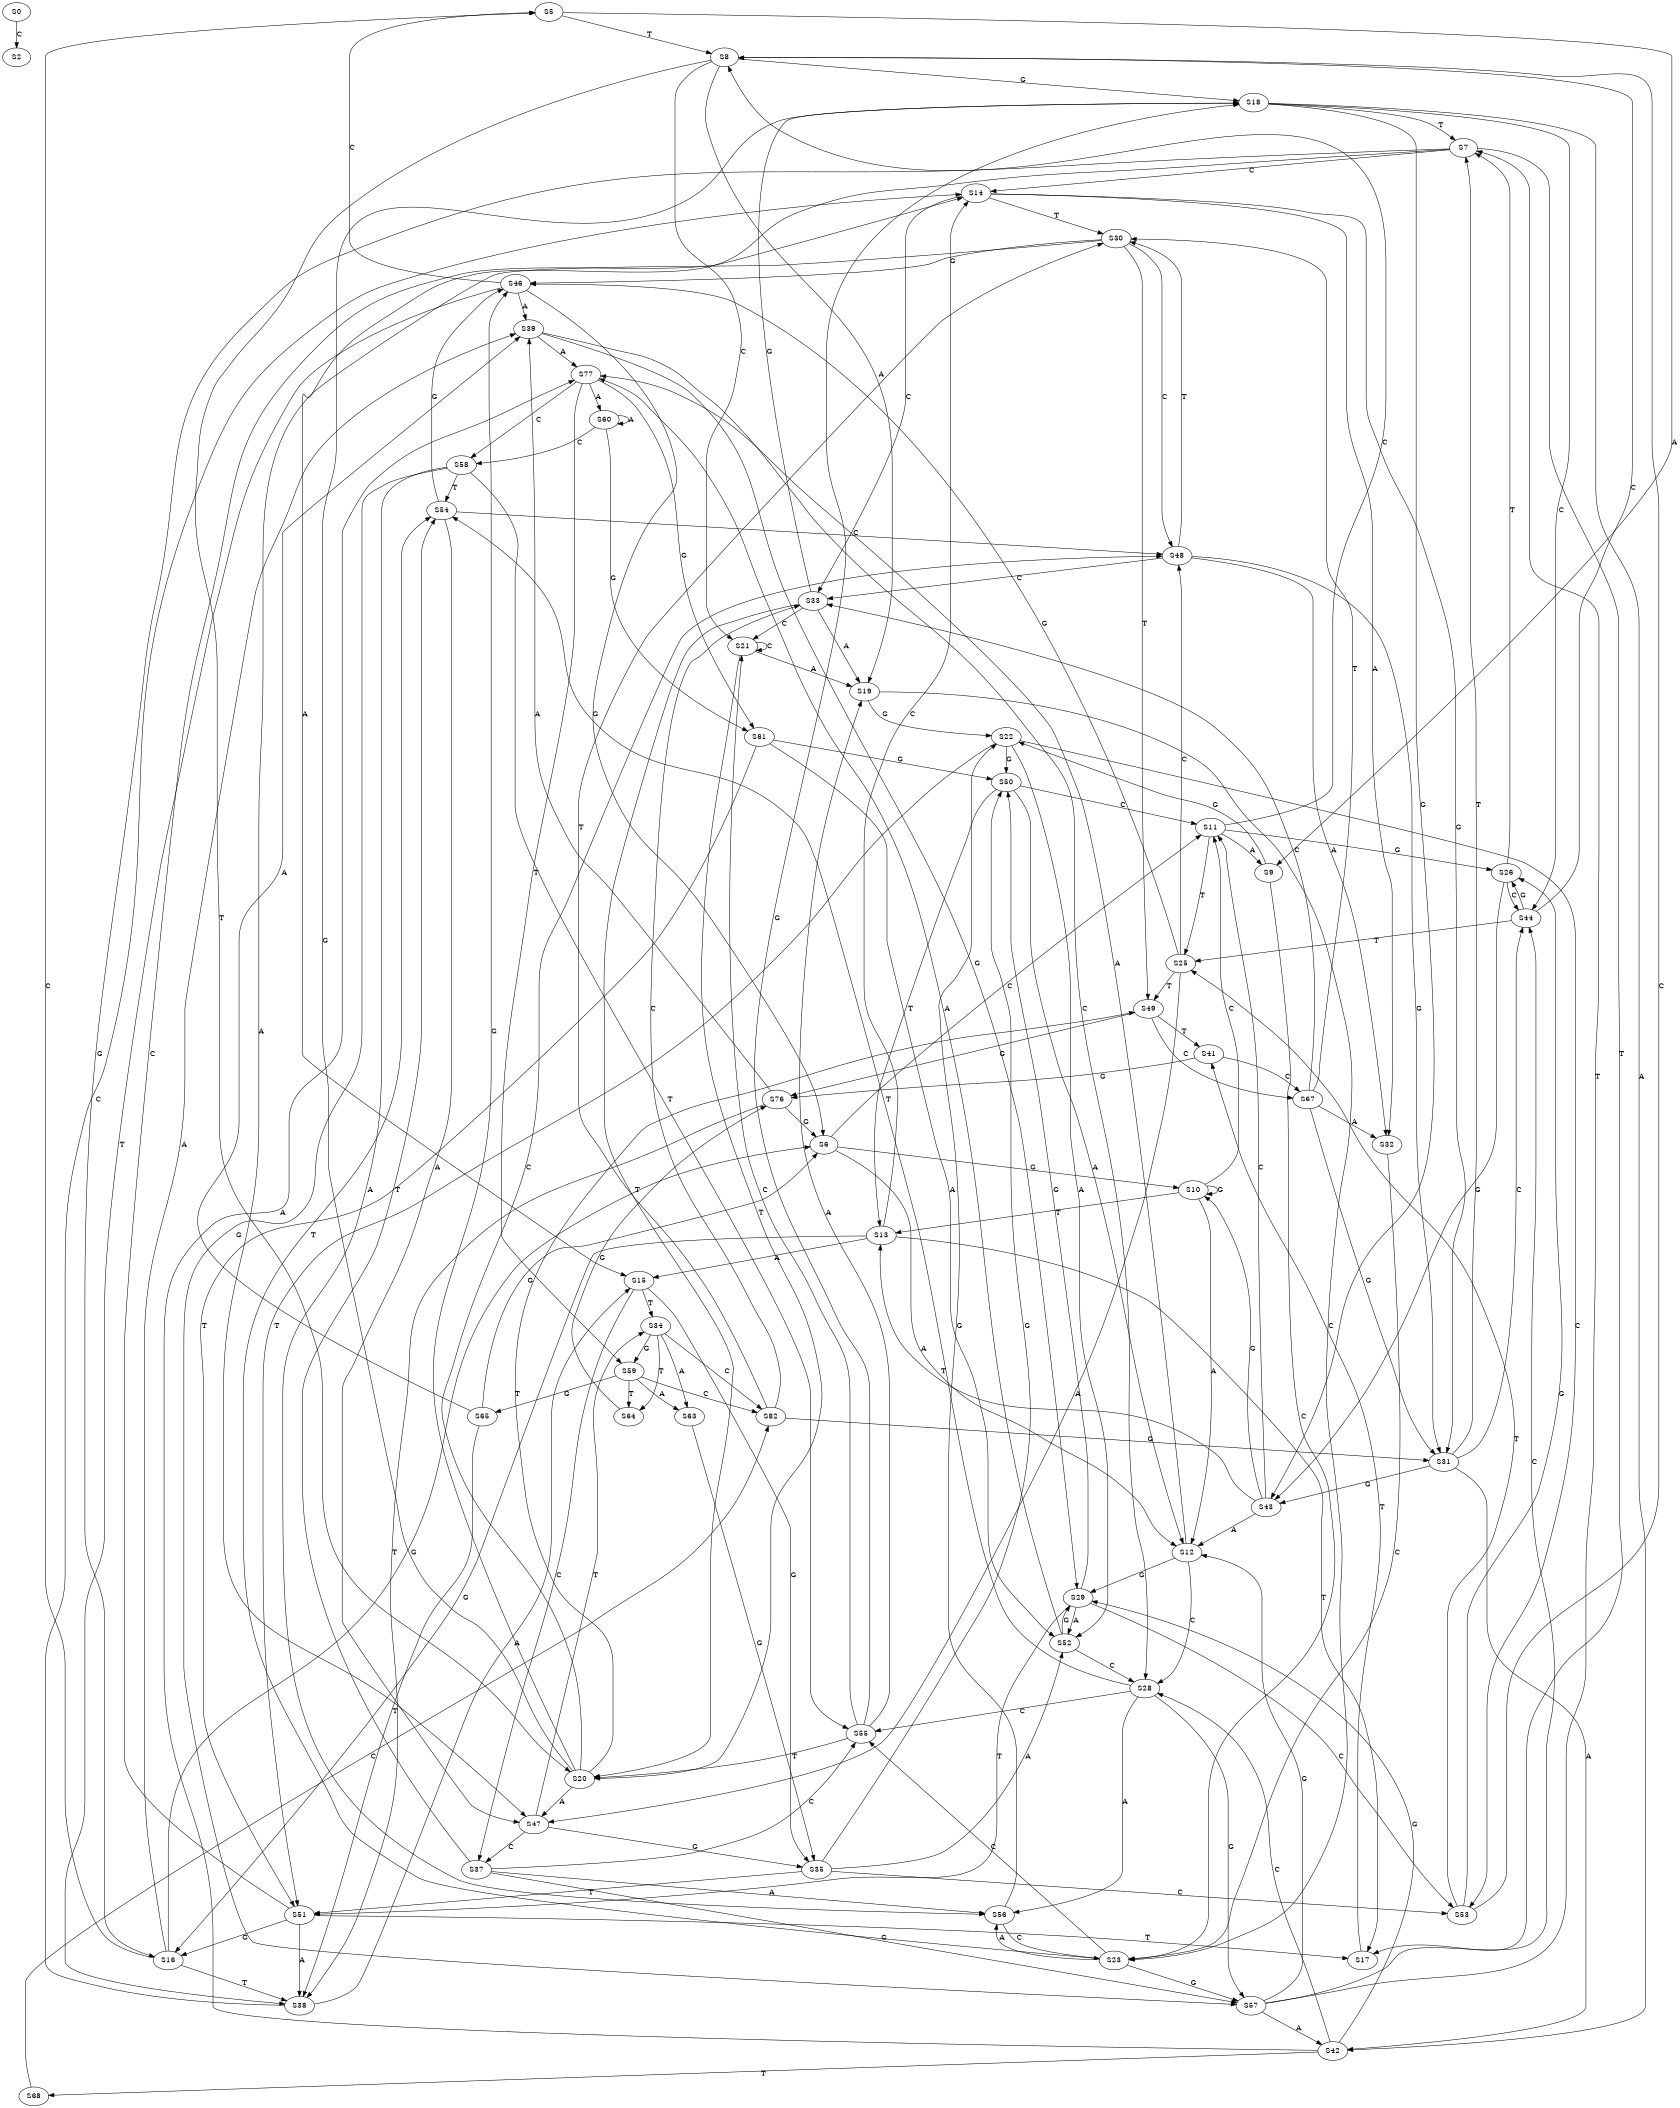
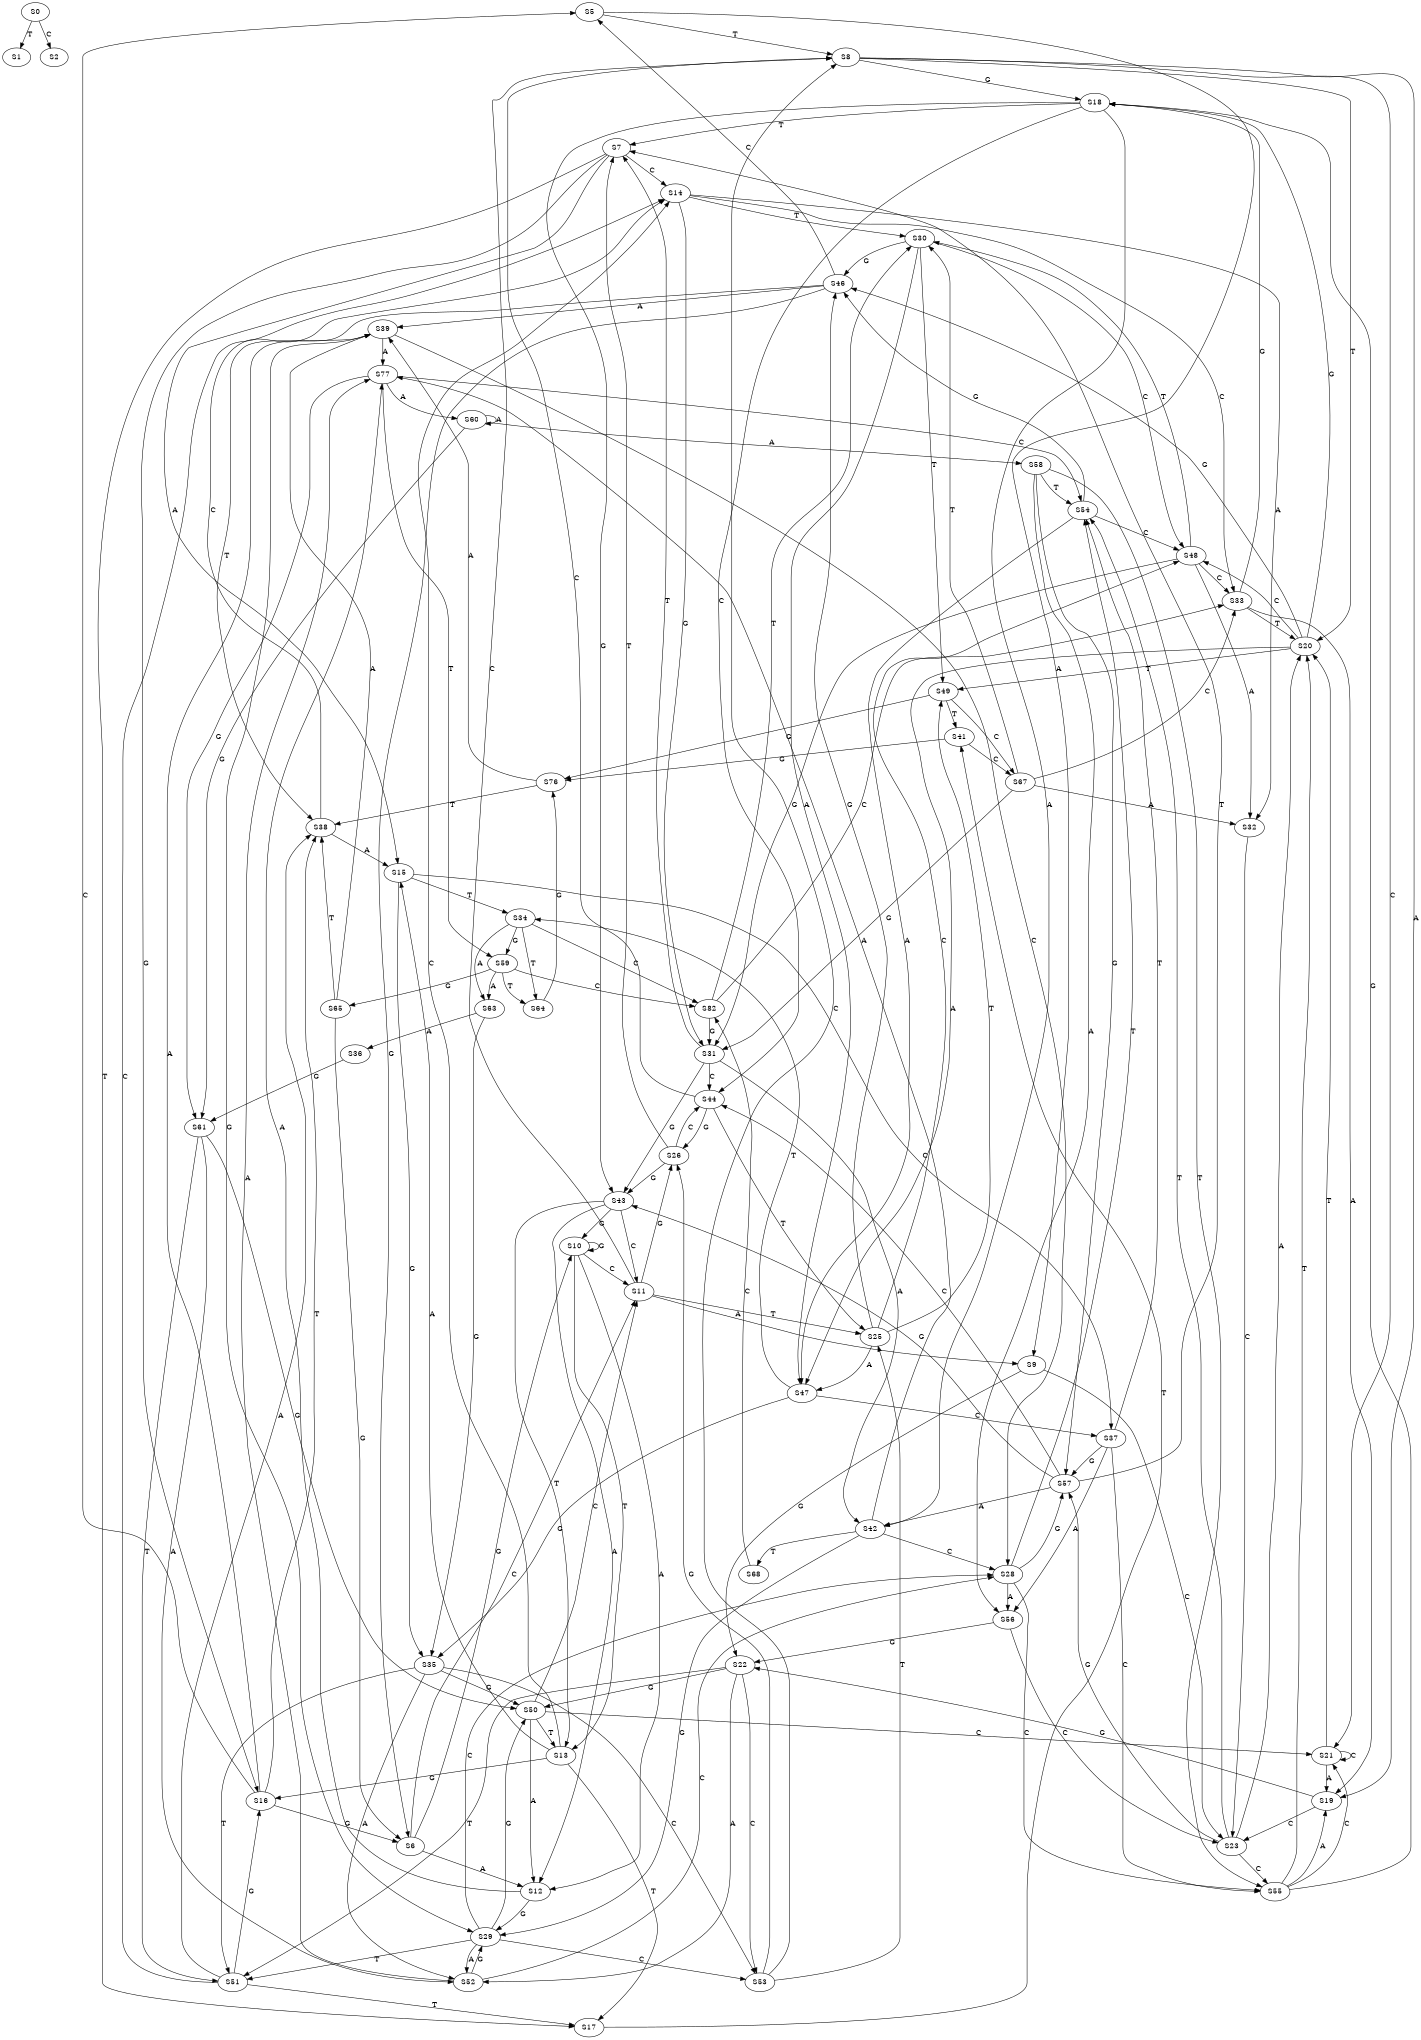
node "S1": added
edge "S77" -> "S58": now "S77" -> "S54"
edge "S60" -> "S58": label "C" -> "A"
edge "S33" -> "S21": now "S50" -> "S21"
node "S36": added
edge "S76" -> "S6": removed, label "G"
edge "S12" -> "S28": now "S29" -> "S28"
edge "S57" -> "S12": now "S57" -> "S43"
edge "S23" -> "S56": now "S23" -> "S20"
